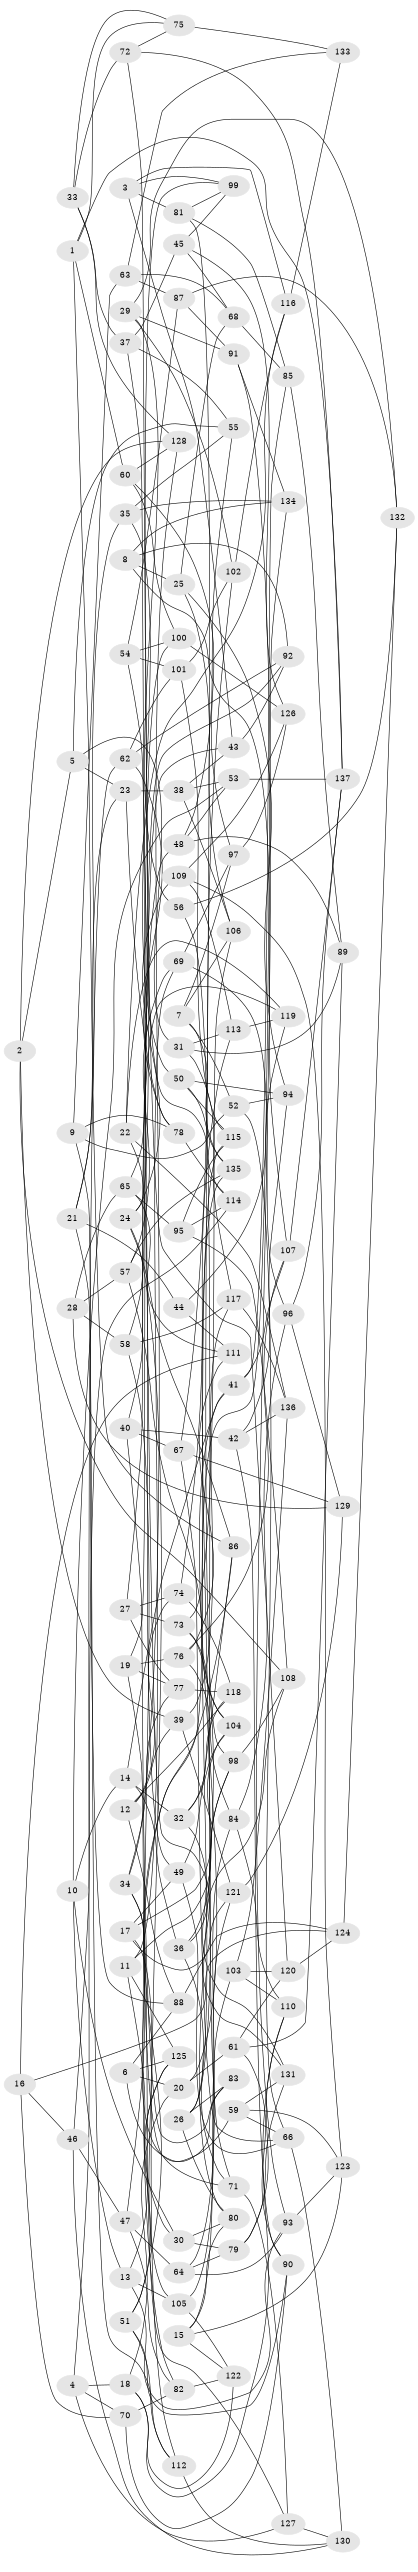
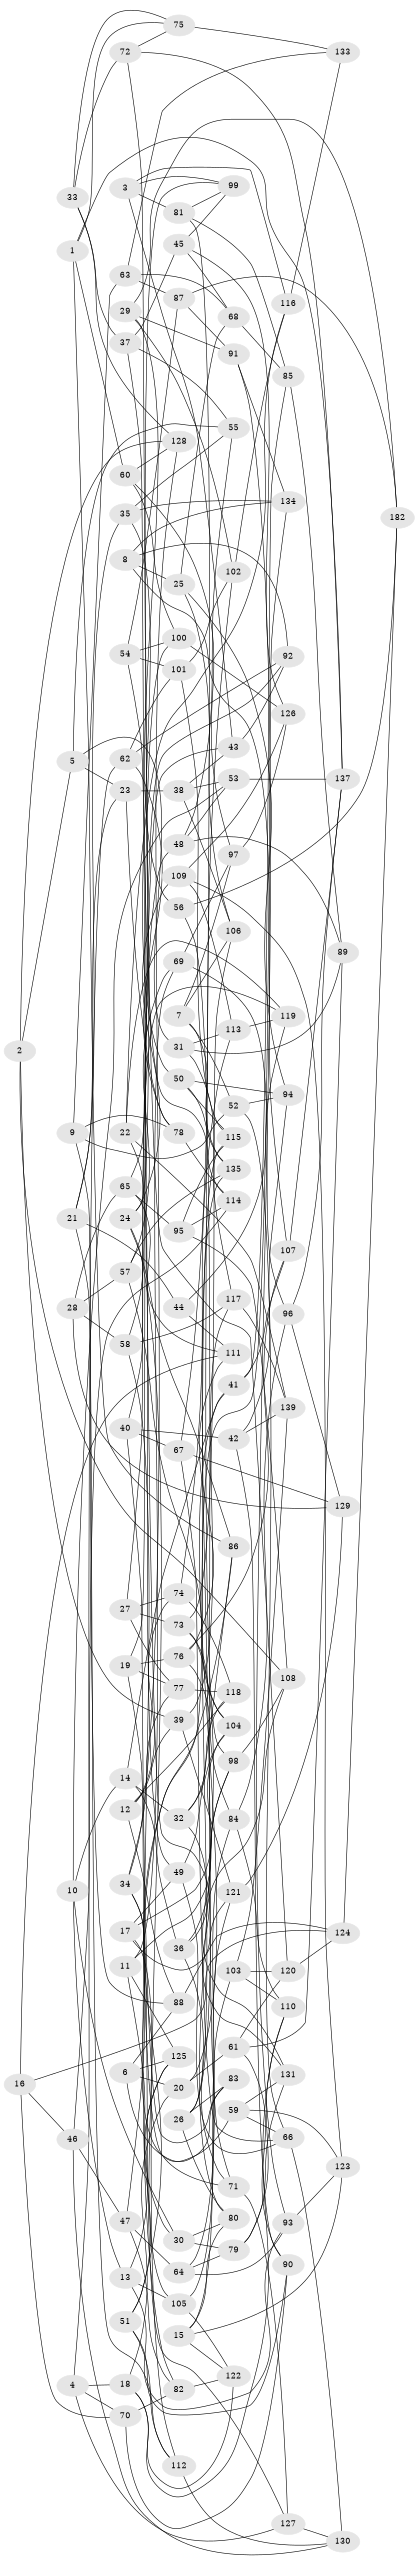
node "132": label "132" -> "182"
node "136": label "136" -> "139"
